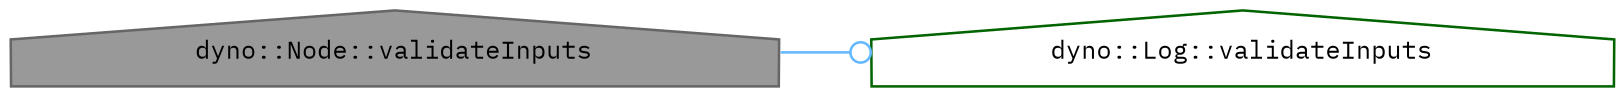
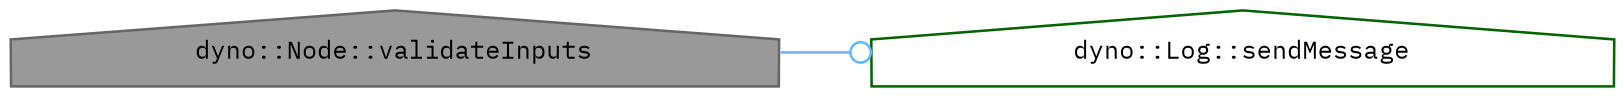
node "dyno::Log::validateInputs": label "dyno::Log::validateInputs" -> "dyno::Log::sendMessage"
